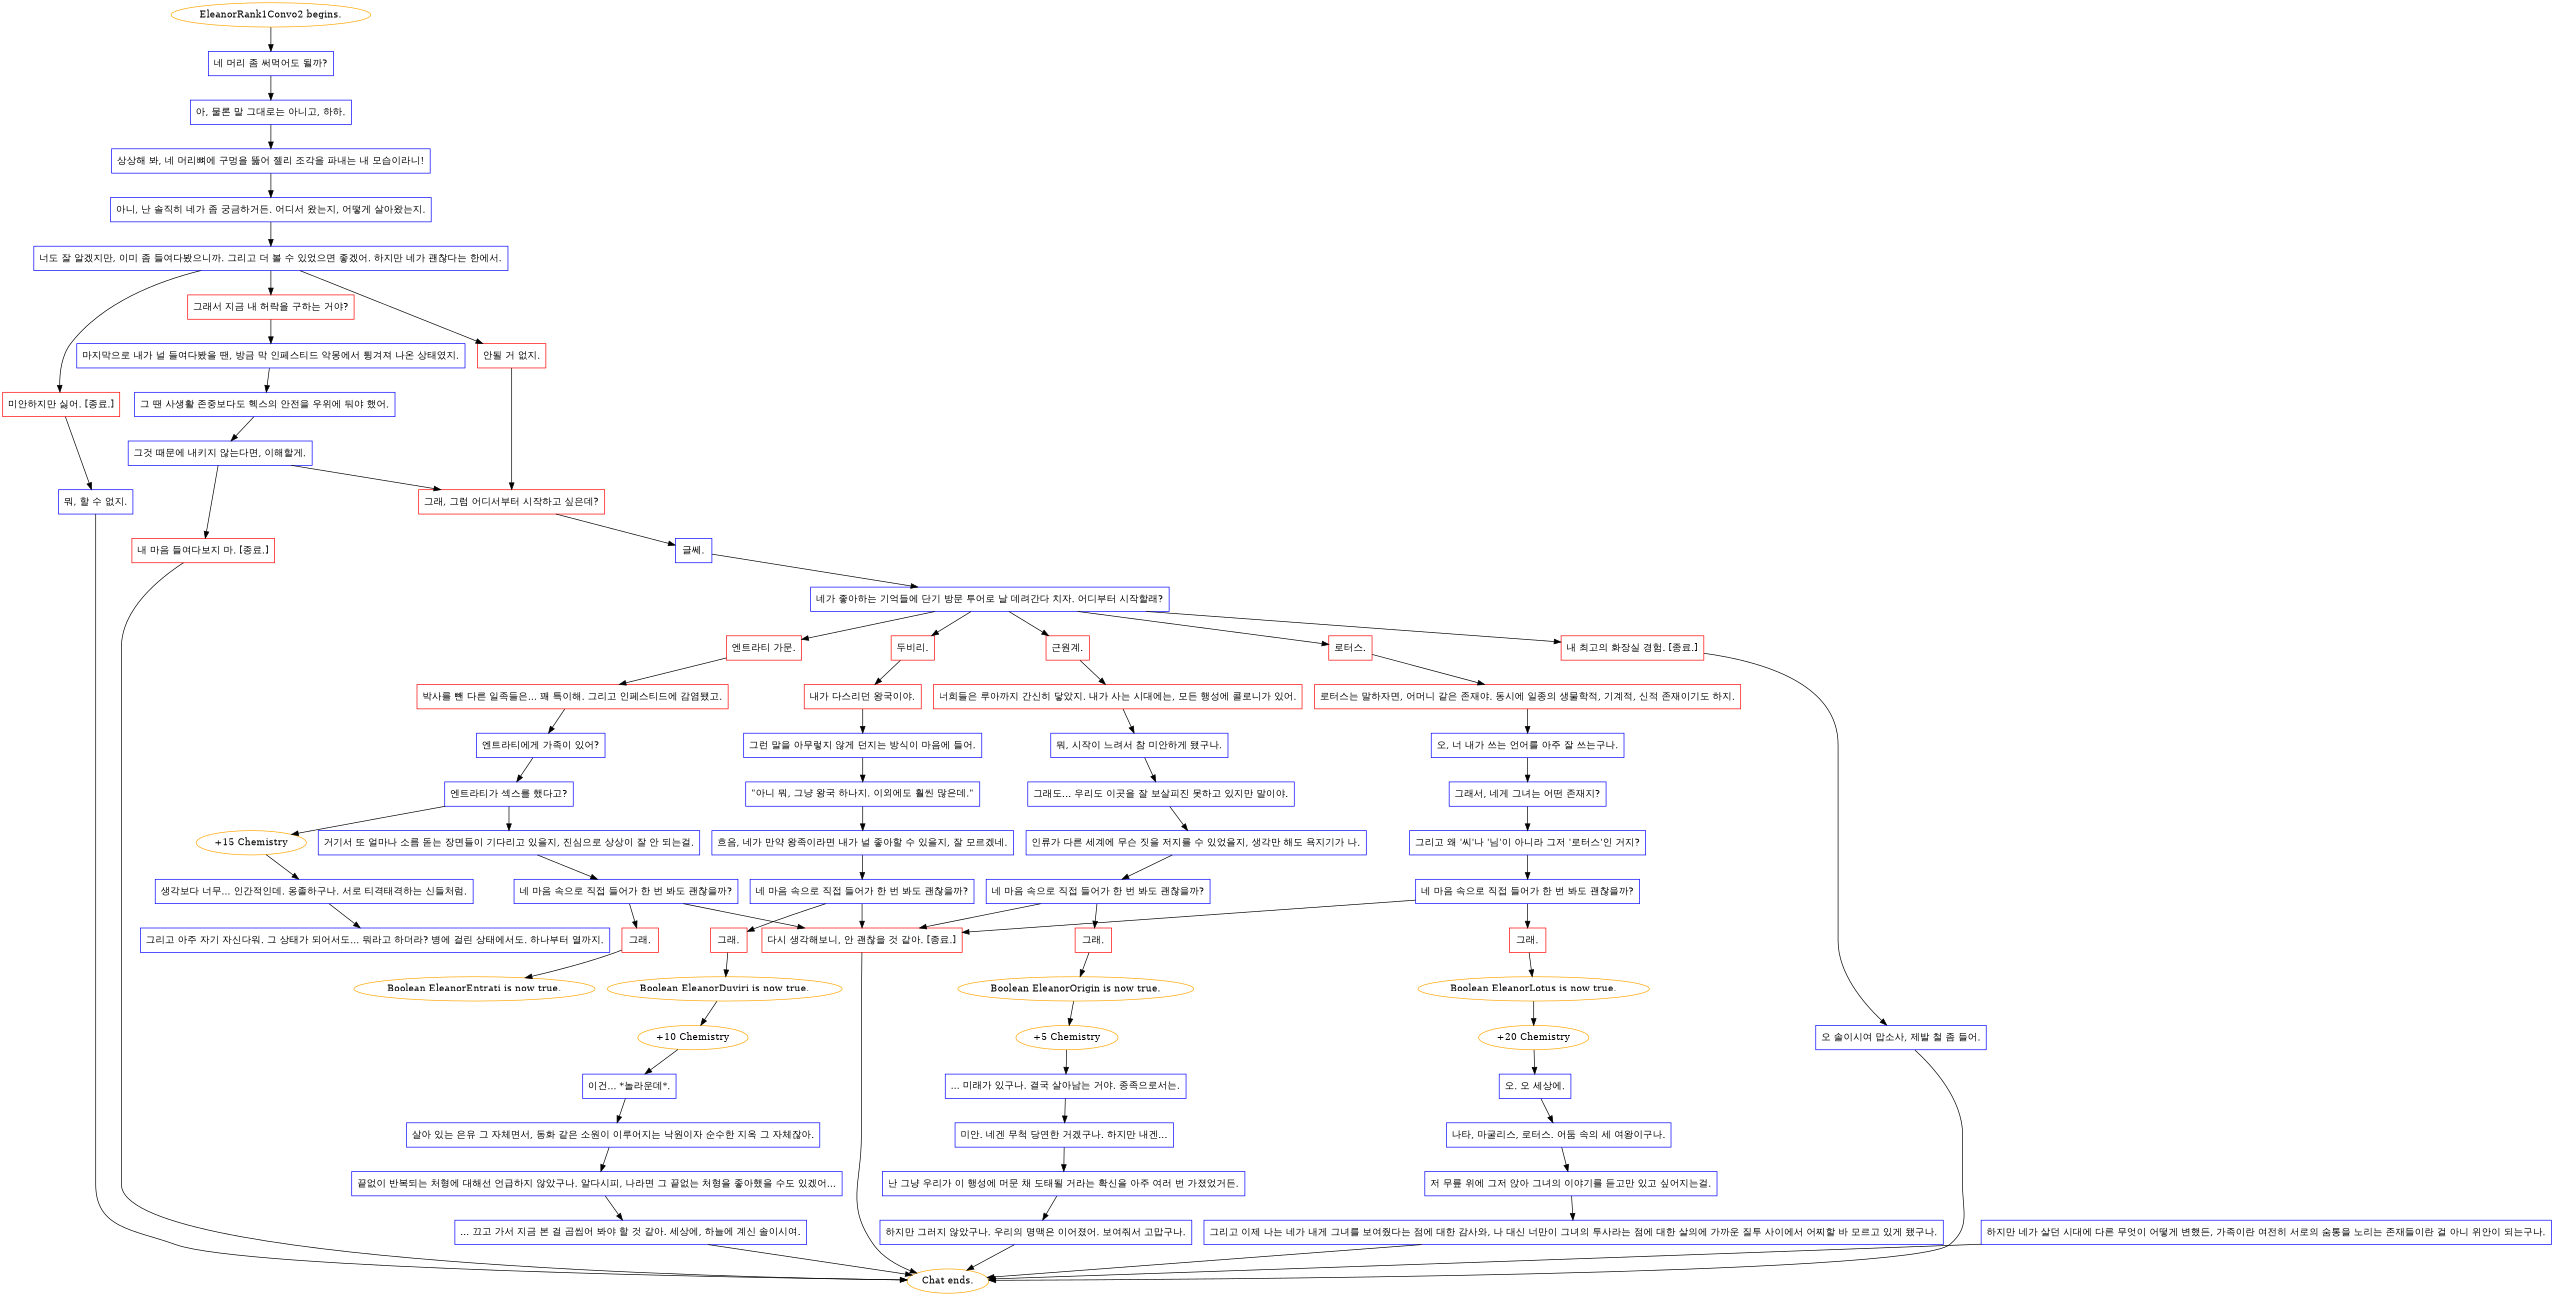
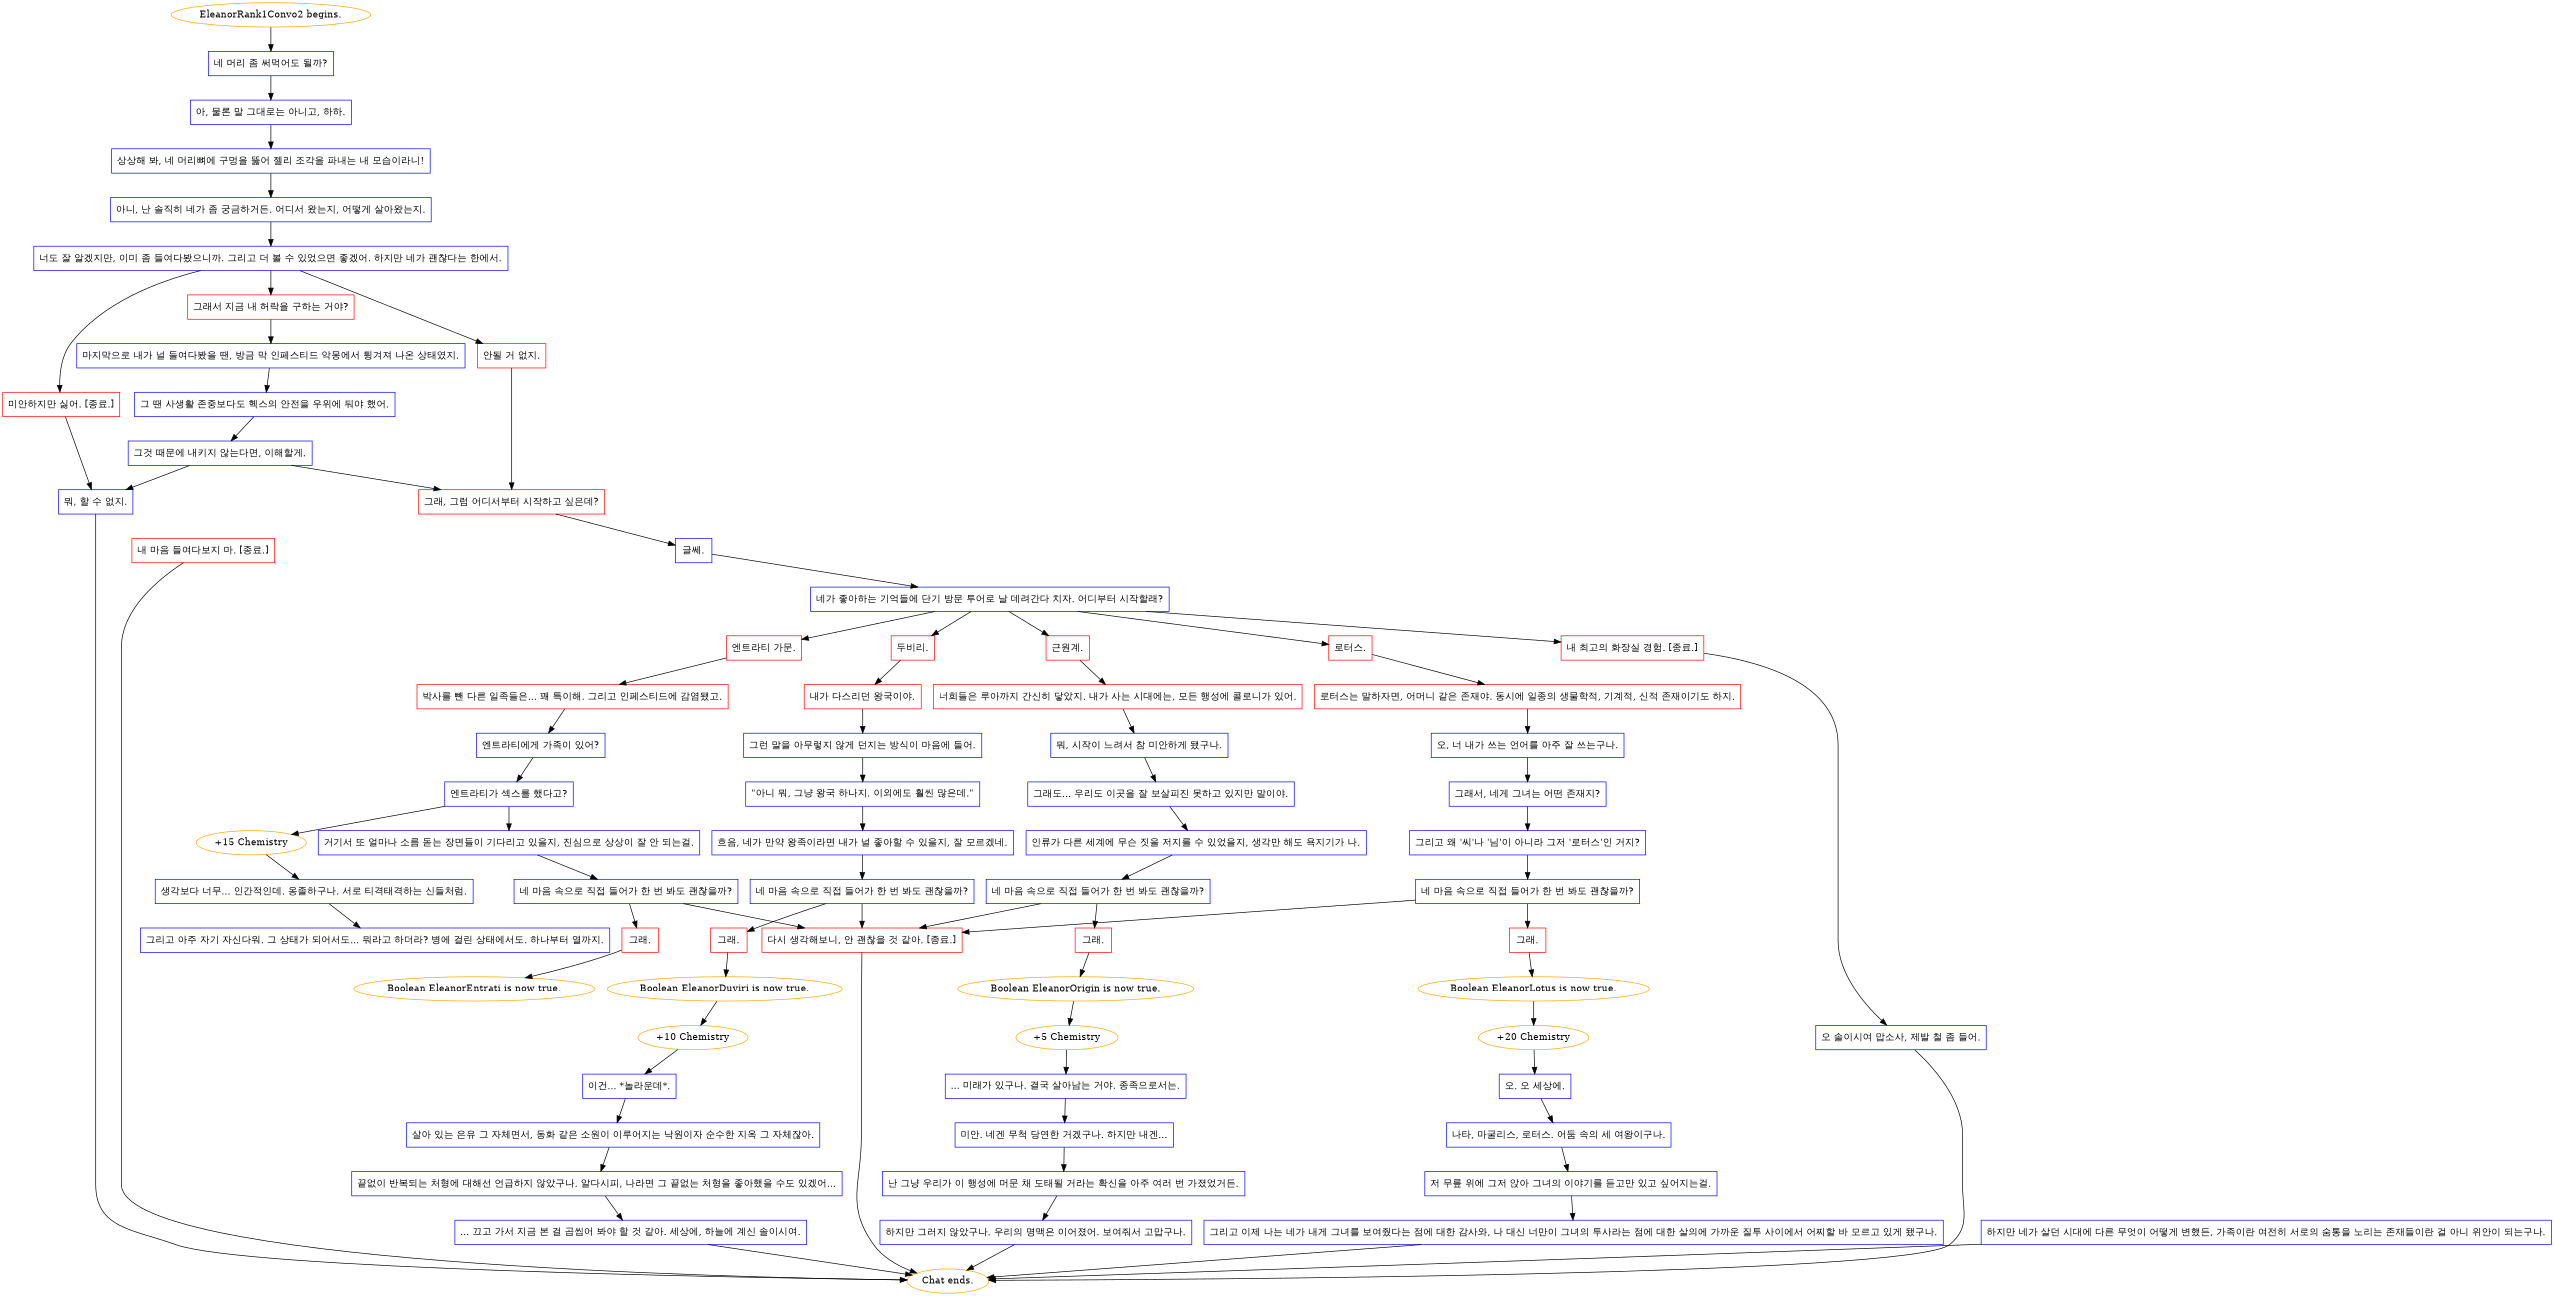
edge "그것 때문에 내키지 않는다면, 이해할게." -> "내 마음 들여다보지 마. [종료.]": now "그것 때문에 내키지 않는다면, 이해할게." -> "뭐, 할 수 없지."
